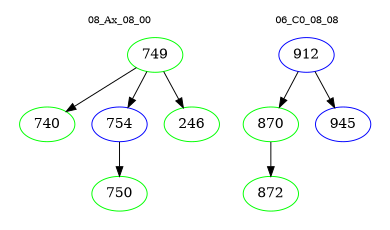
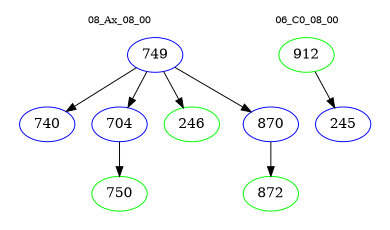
cluster "06_C0_08_08": label "06_C0_08_08" -> "06_C0_08_00"
node "749": color green -> blue
node "912": color blue -> green
edge "912" -> "870": now "749" -> "870"
node "740": color green -> blue
node "754": label "754" -> "704"
node "870": color green -> blue
node "945": label "945" -> "245"
